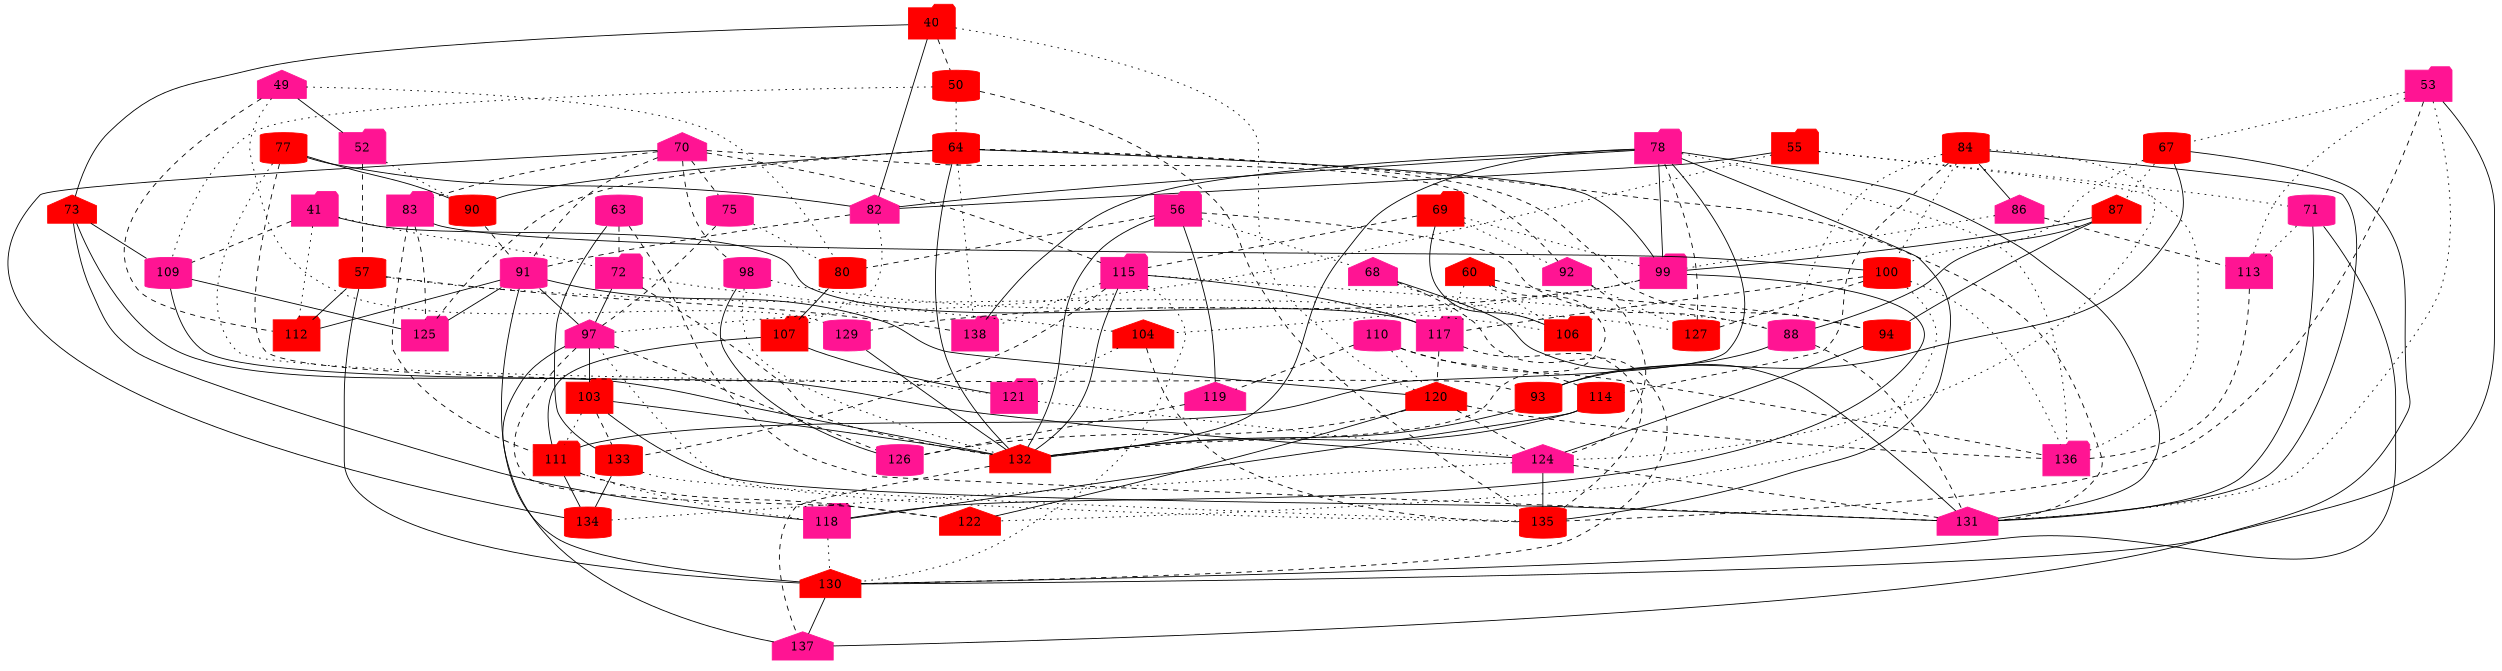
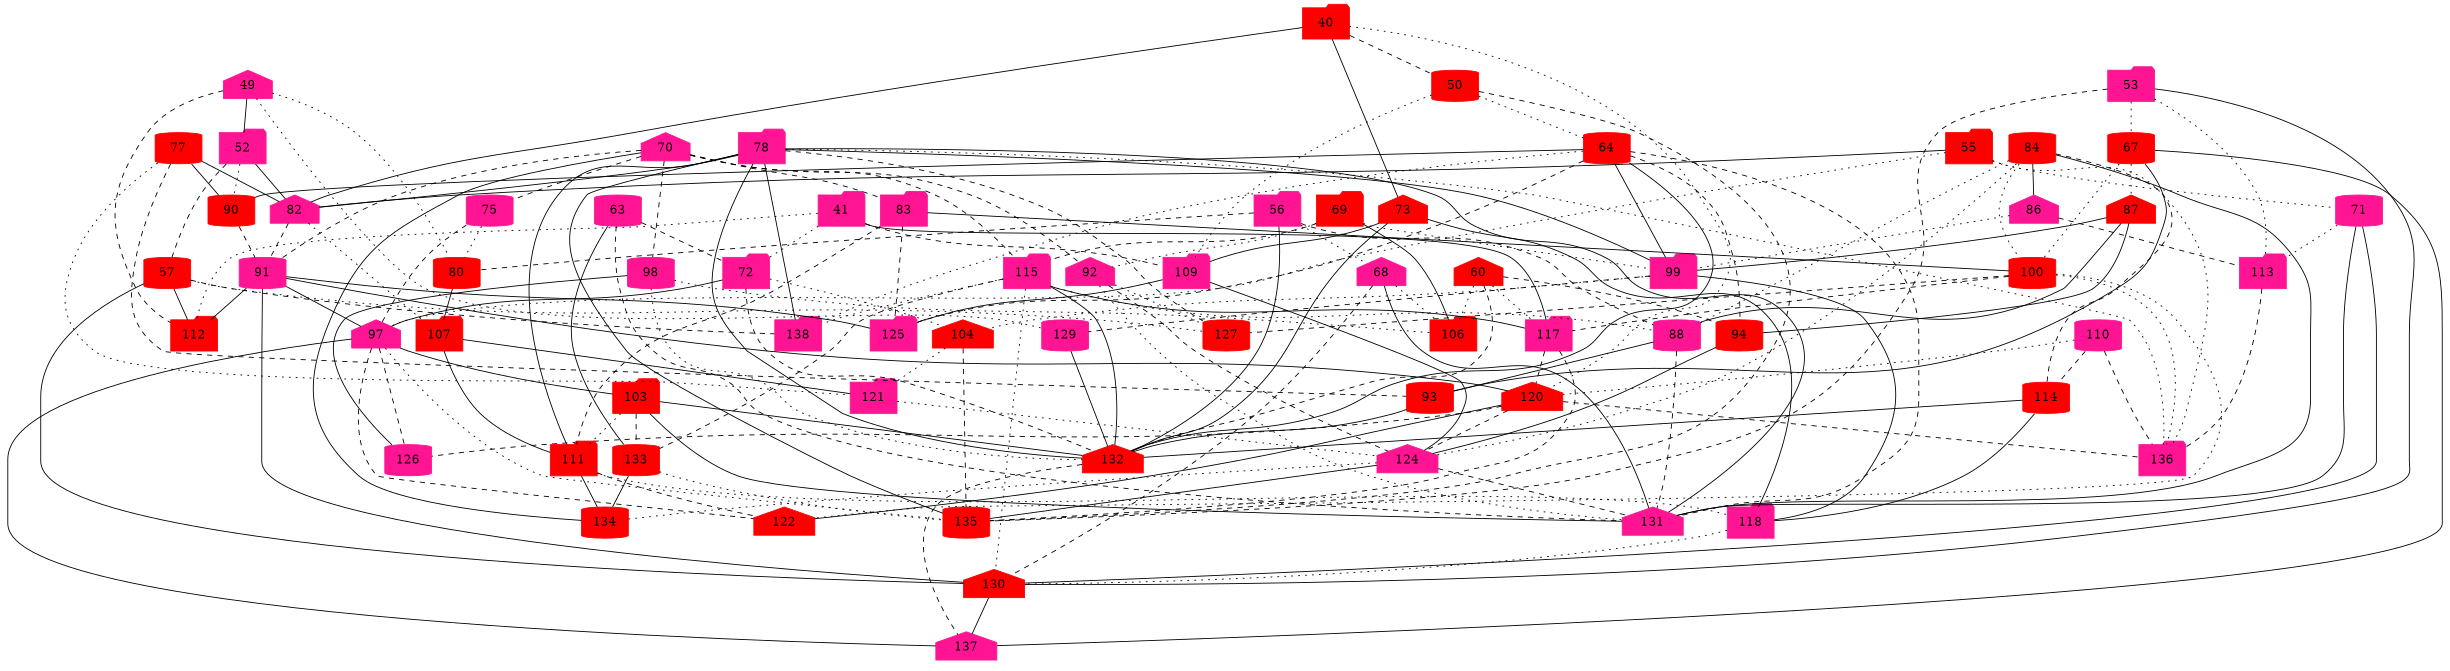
edge "52" -- "82": added
node "109": shape cylinder -> folder
node "119": removed
edge "53" -- "131": now "92" -- "131"
